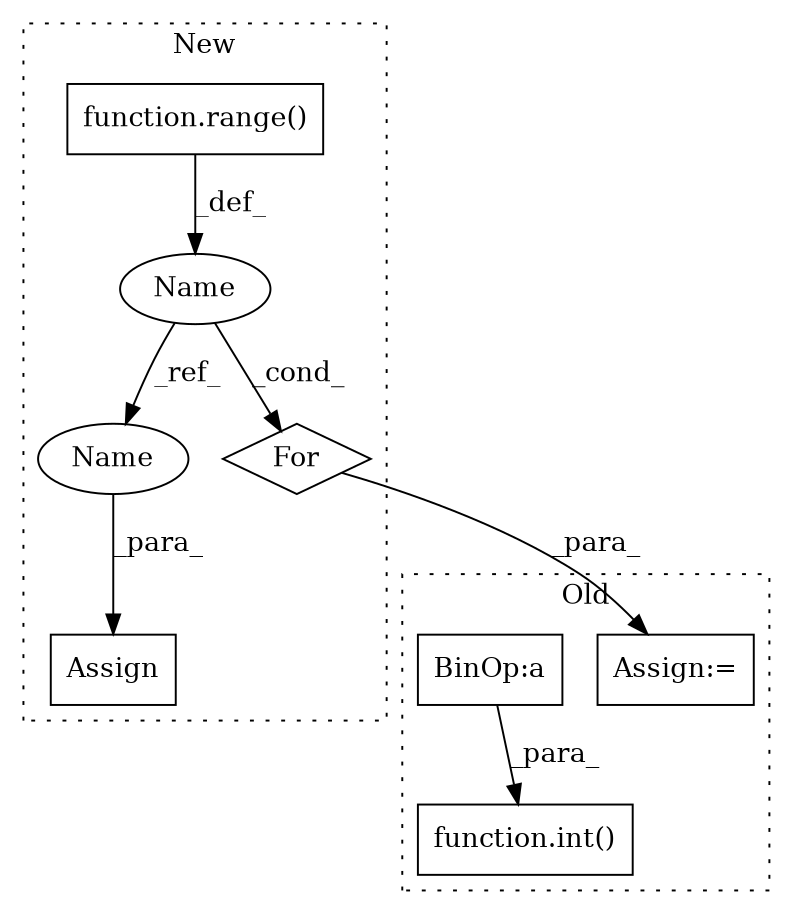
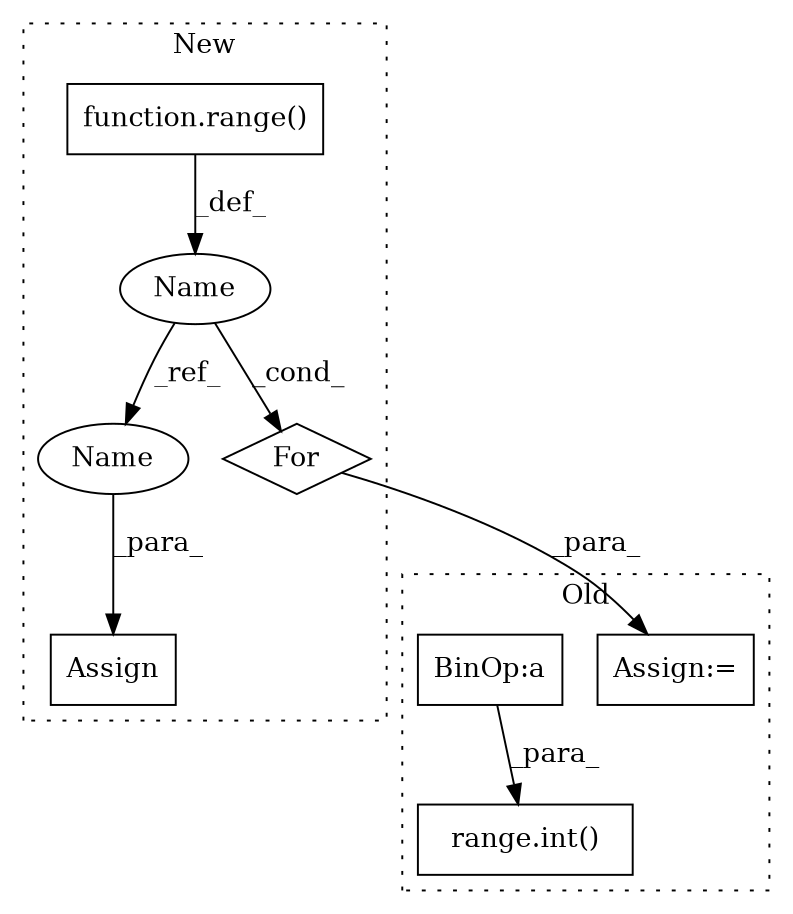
node "function.int()": label "function.int()" -> "range.int()"
